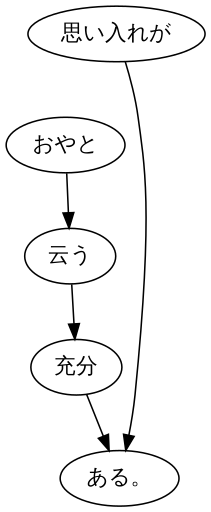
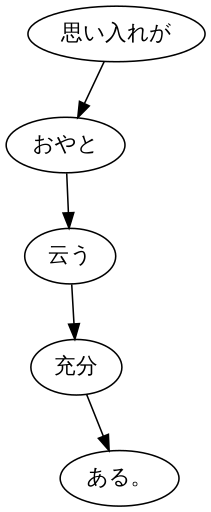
edge "思い入れが" -> "ある。": now "思い入れが" -> "おやと"
